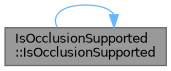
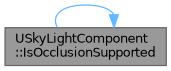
node "IsOcclusionSupported ::IsOcclusionSupported": label "IsOcclusionSupported ::IsOcclusionSupported" -> "USkyLightComponent ::IsOcclusionSupported"
